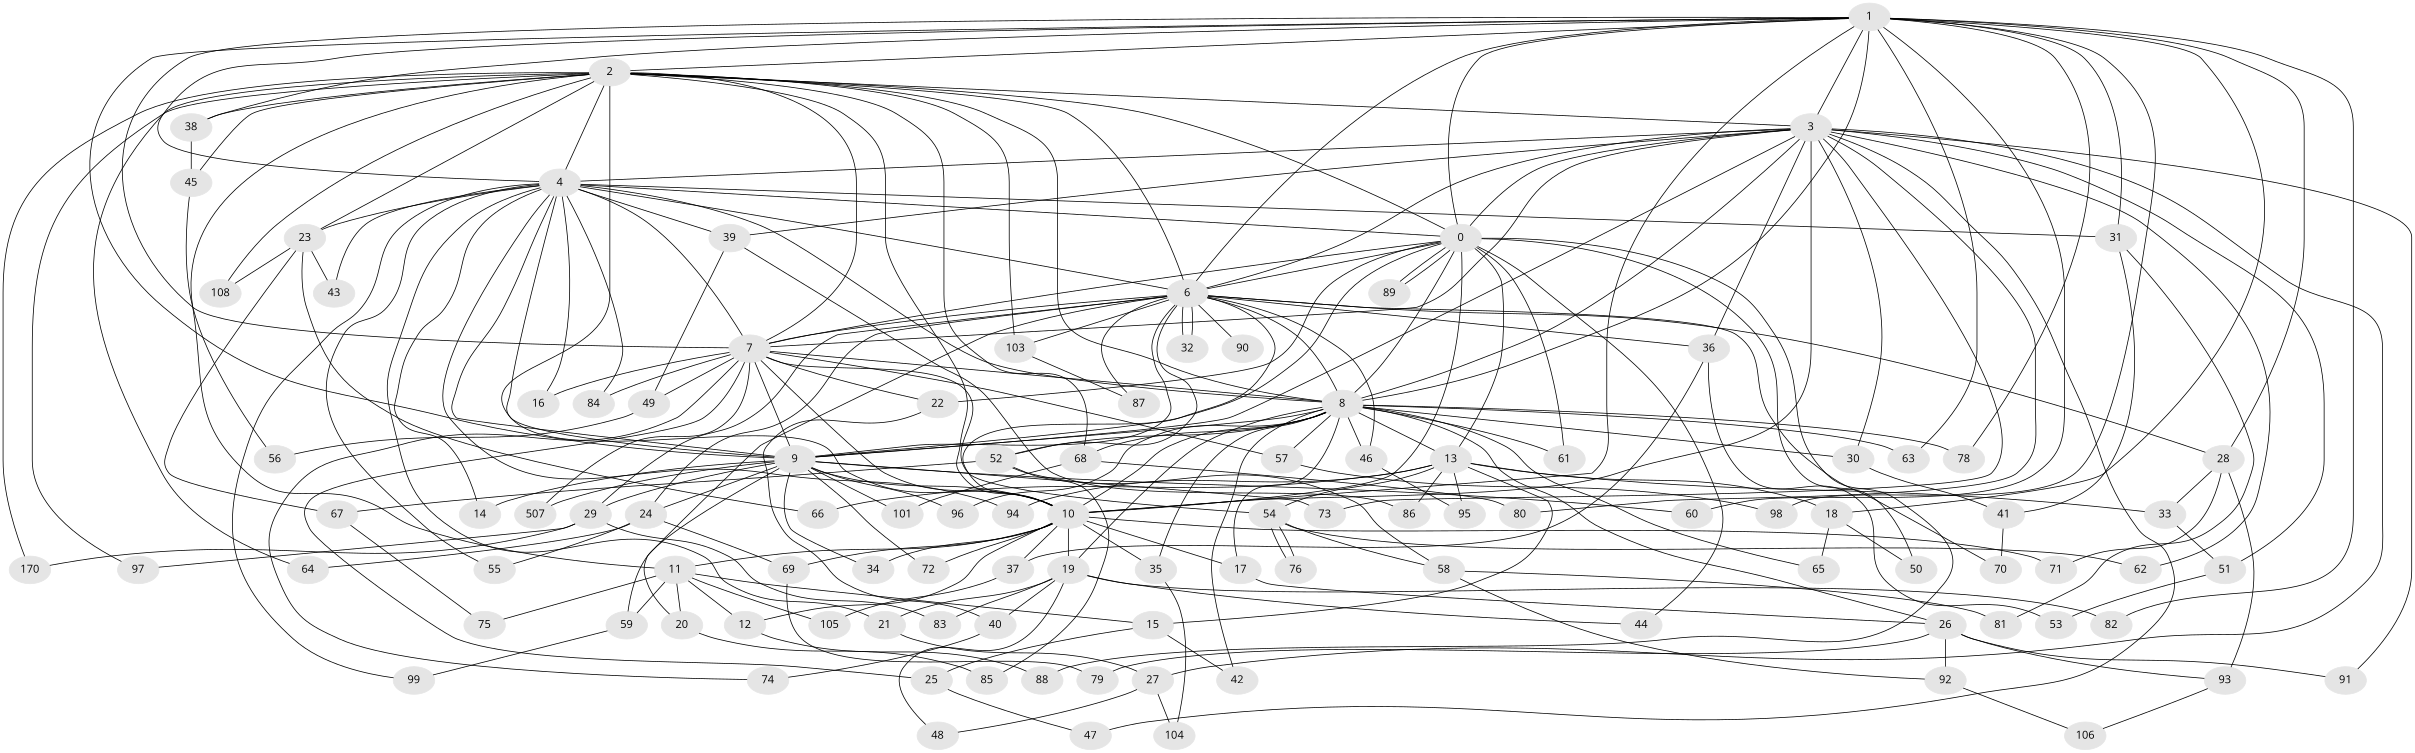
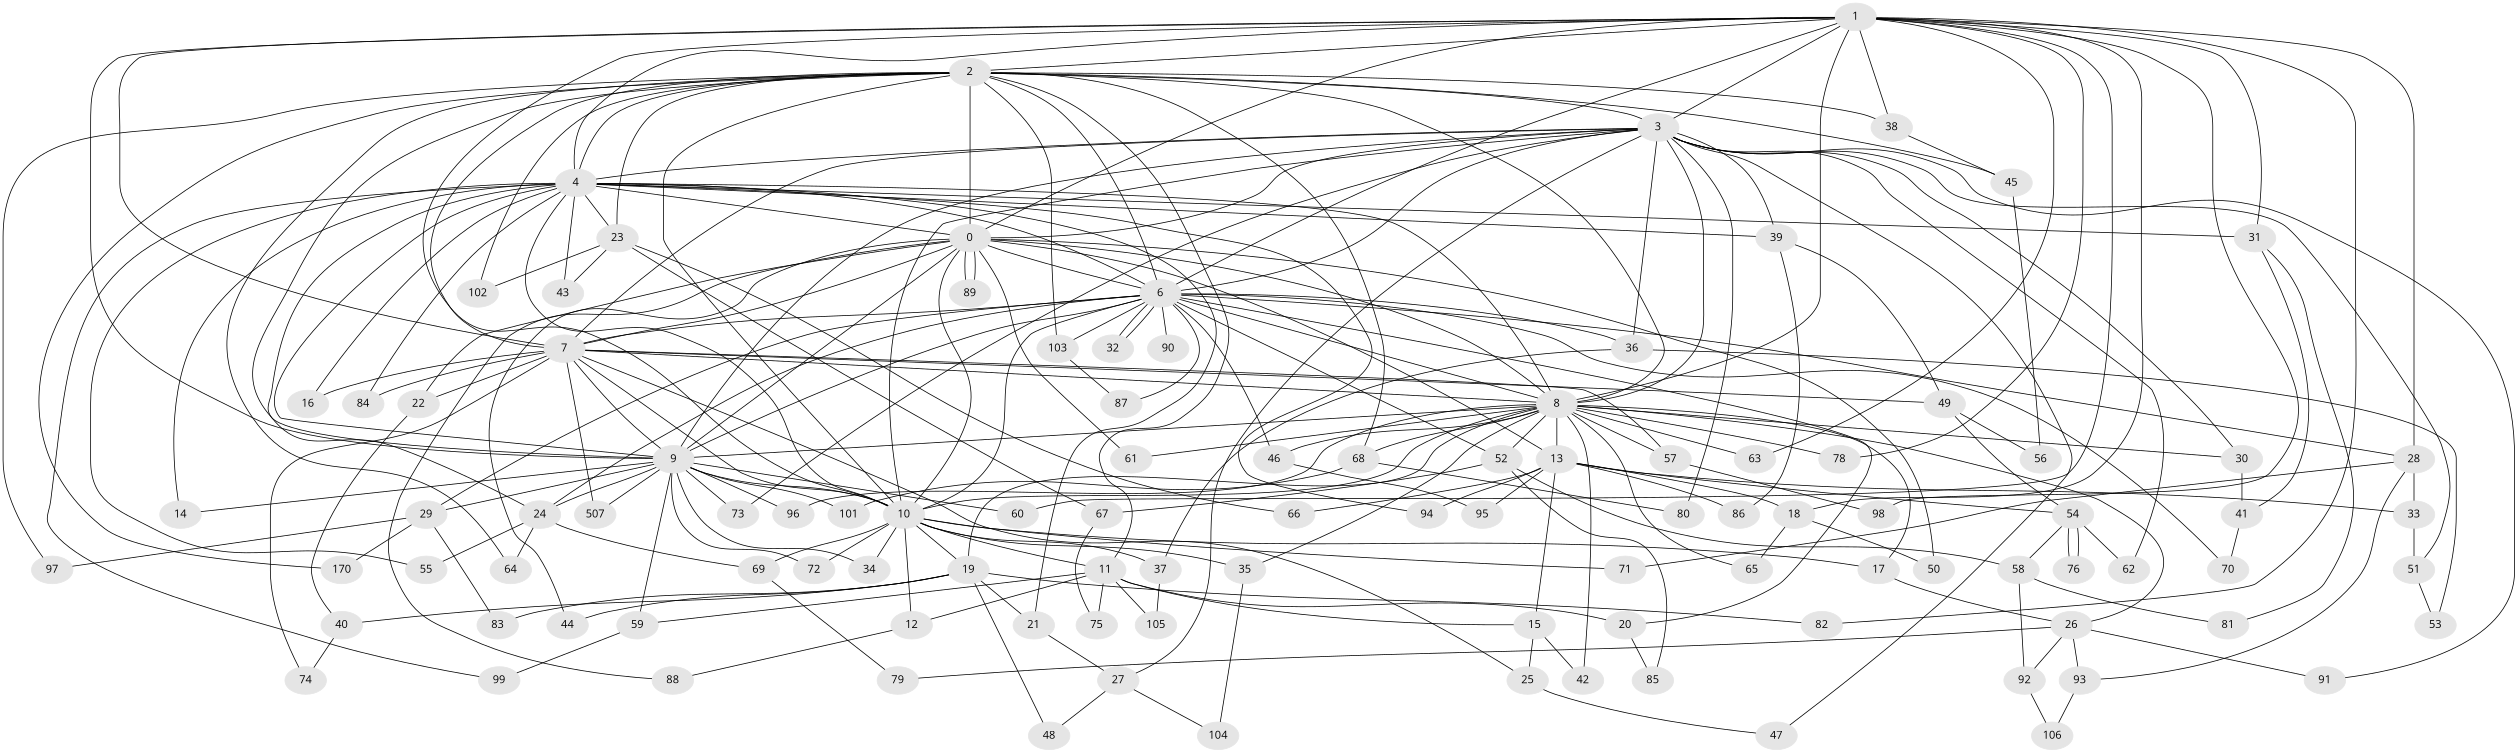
edge "4" -- "7": now "4" -- "24"
node "108": label "108" -> "102"
edge "7" -- "54": now "49" -- "54"
